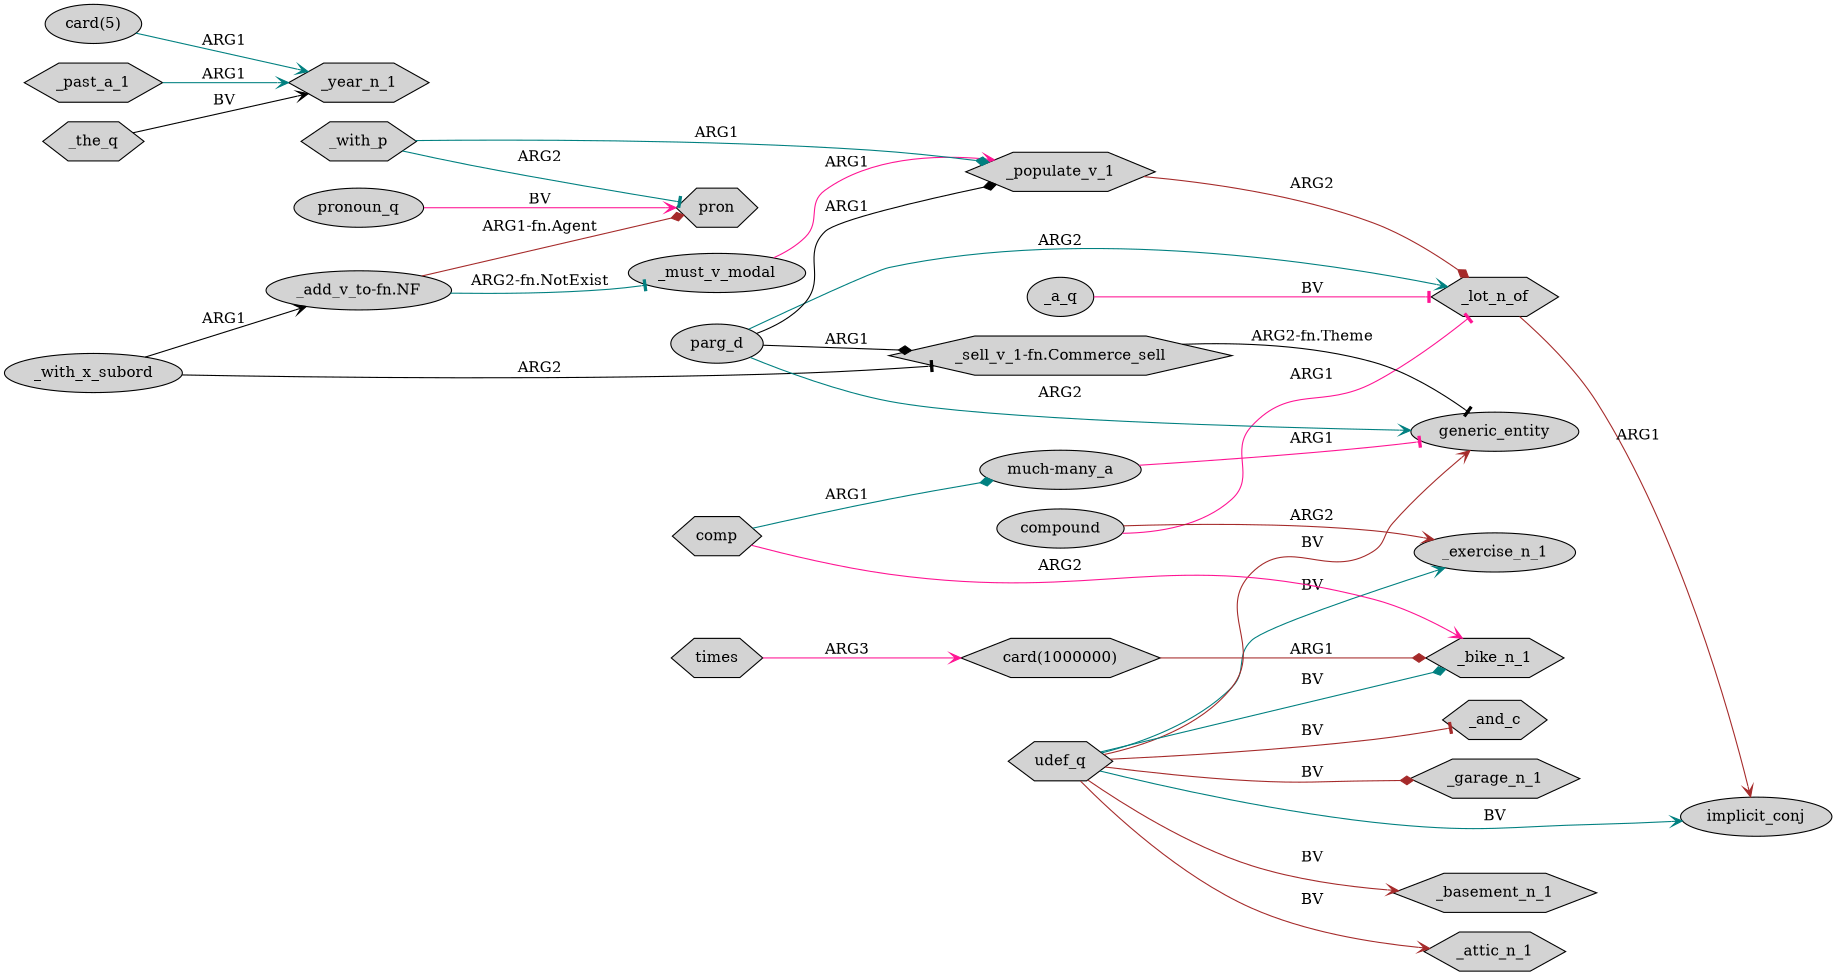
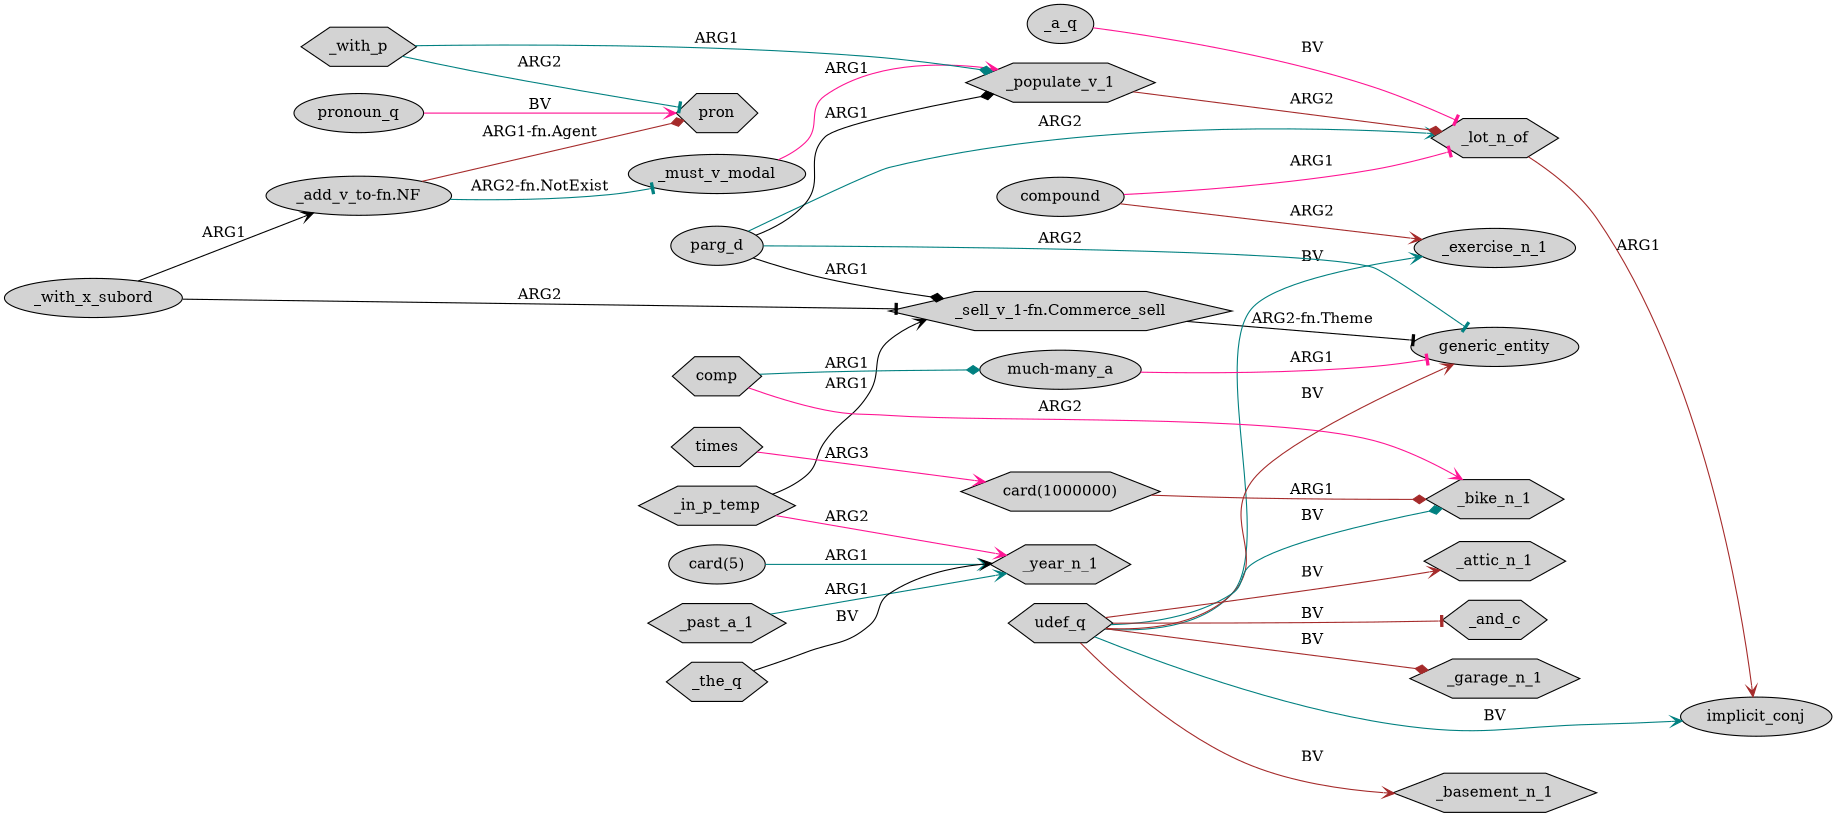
edge "parg_d" -> "generic_entity": arrowhead vee -> tee
node "_in_p_temp": added
